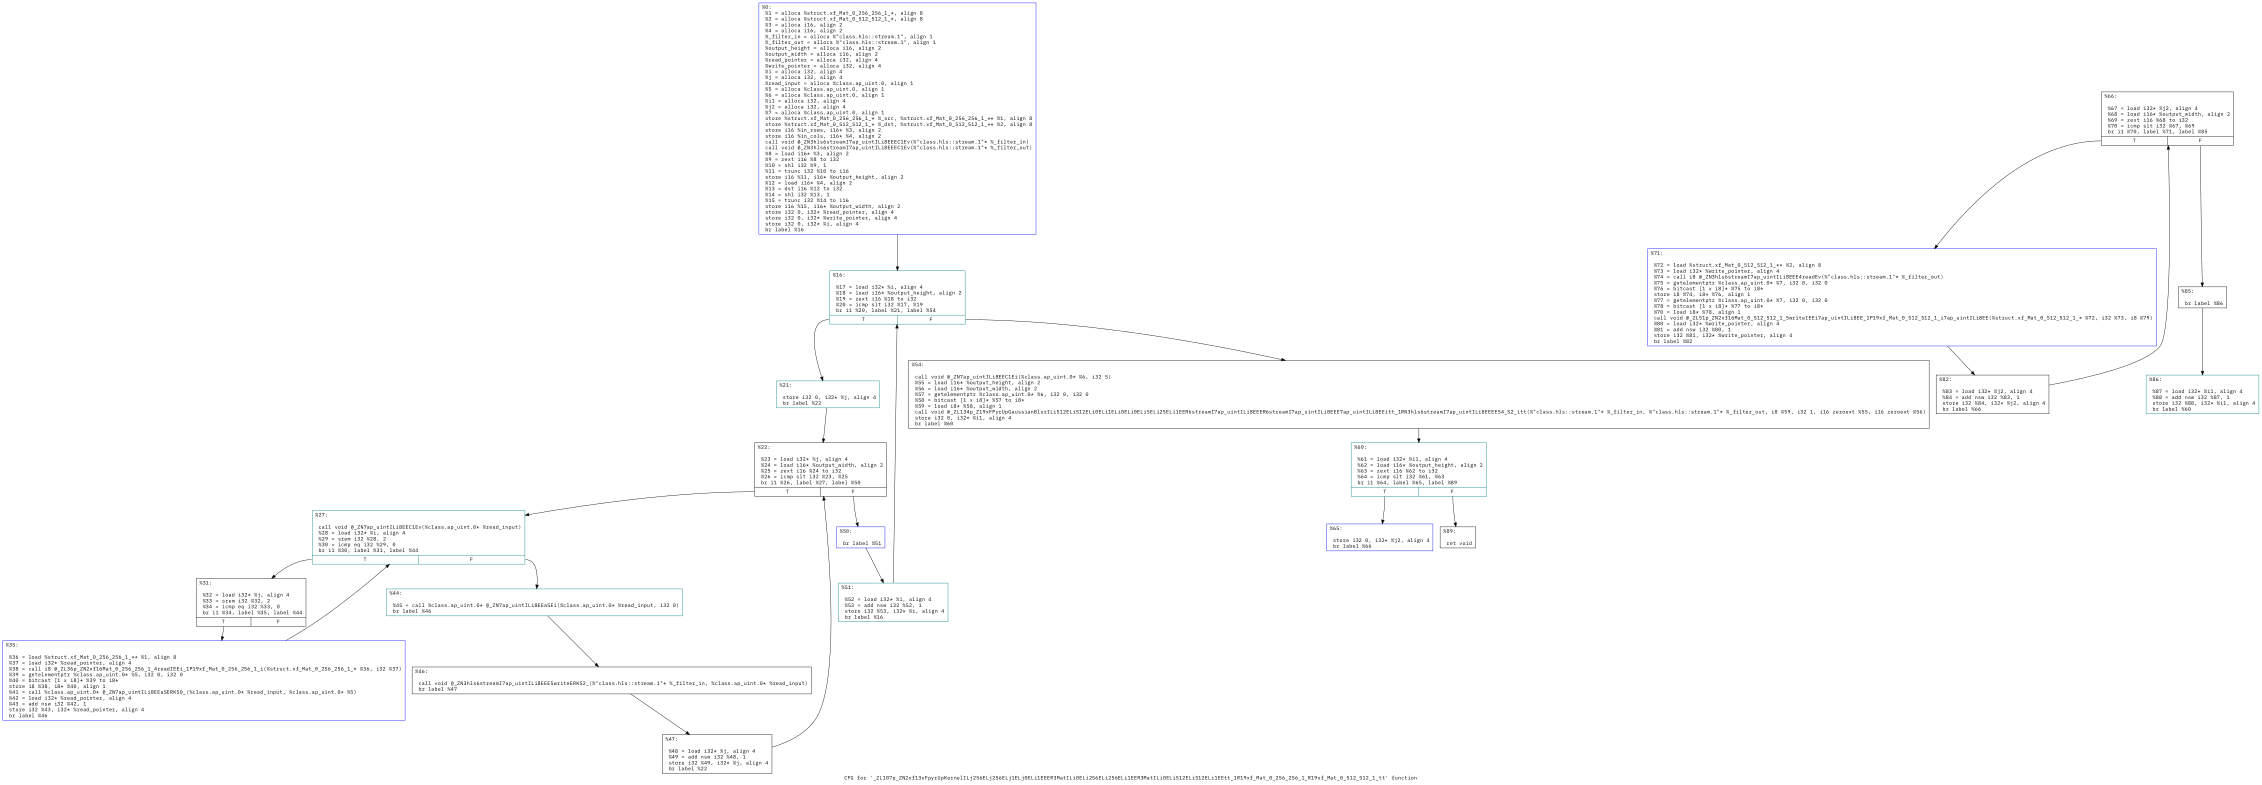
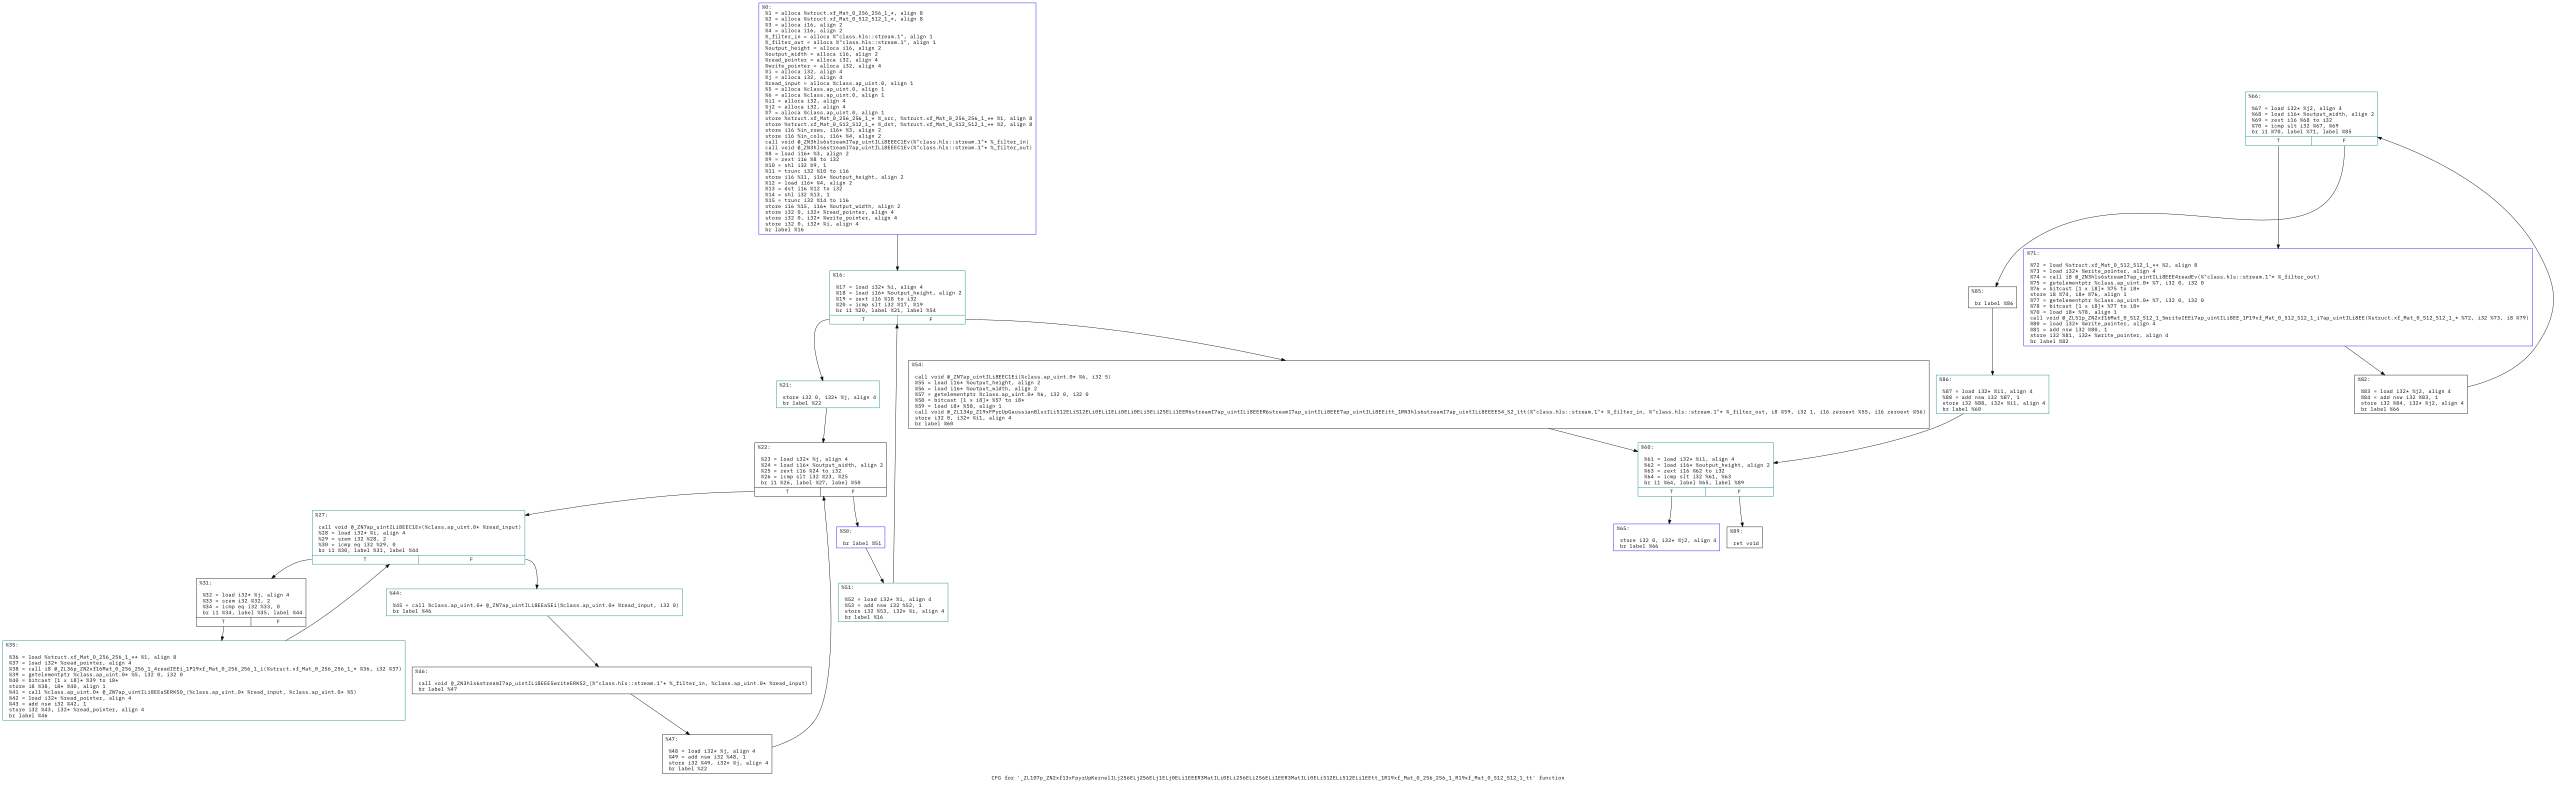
node "%66:": color black -> teal
edge "%86:" -> "%60:": added
node "%35:": color blue -> teal
